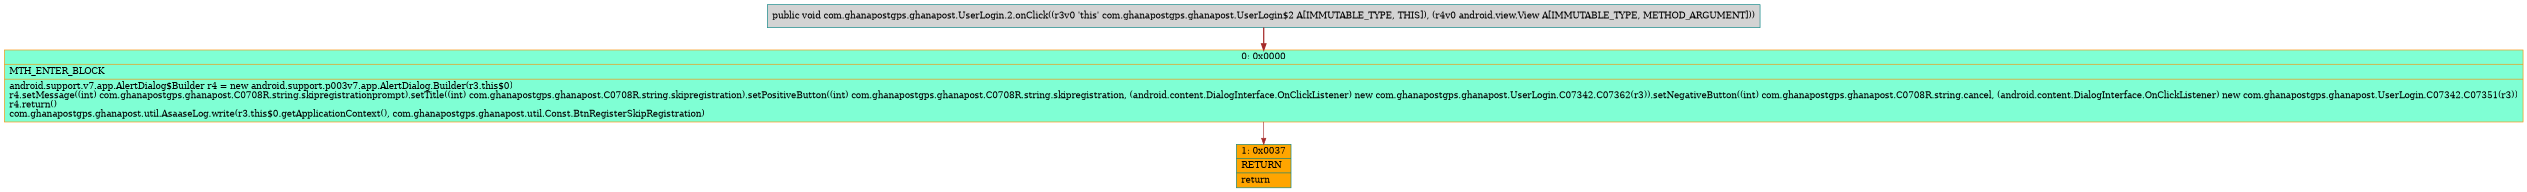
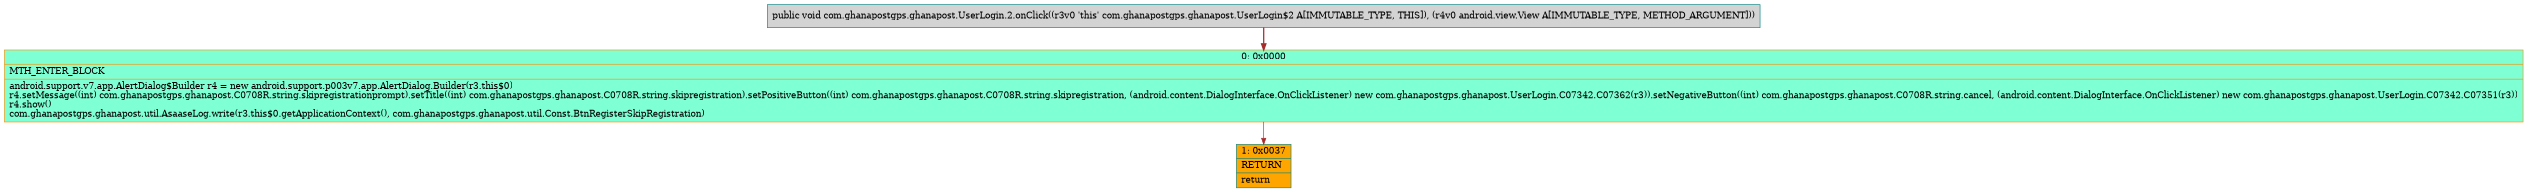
node "0: 0x0000": text "r4.return()" -> "r4.show()"
